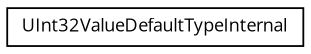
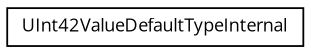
node "UInt32ValueDefaultTypeInternal": label "UInt32ValueDefaultTypeInternal" -> "UInt42ValueDefaultTypeInternal"
